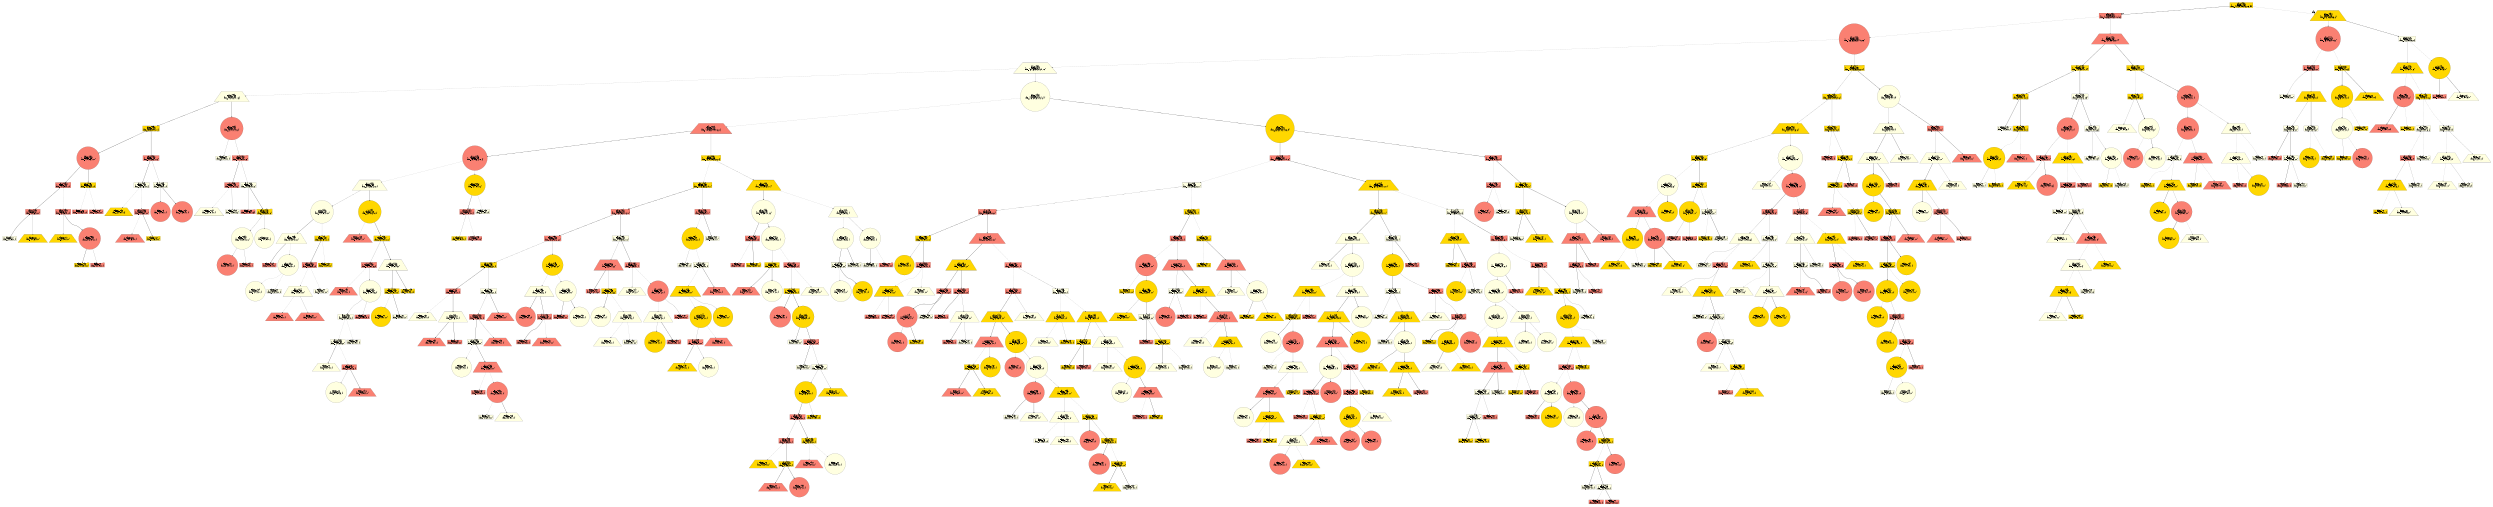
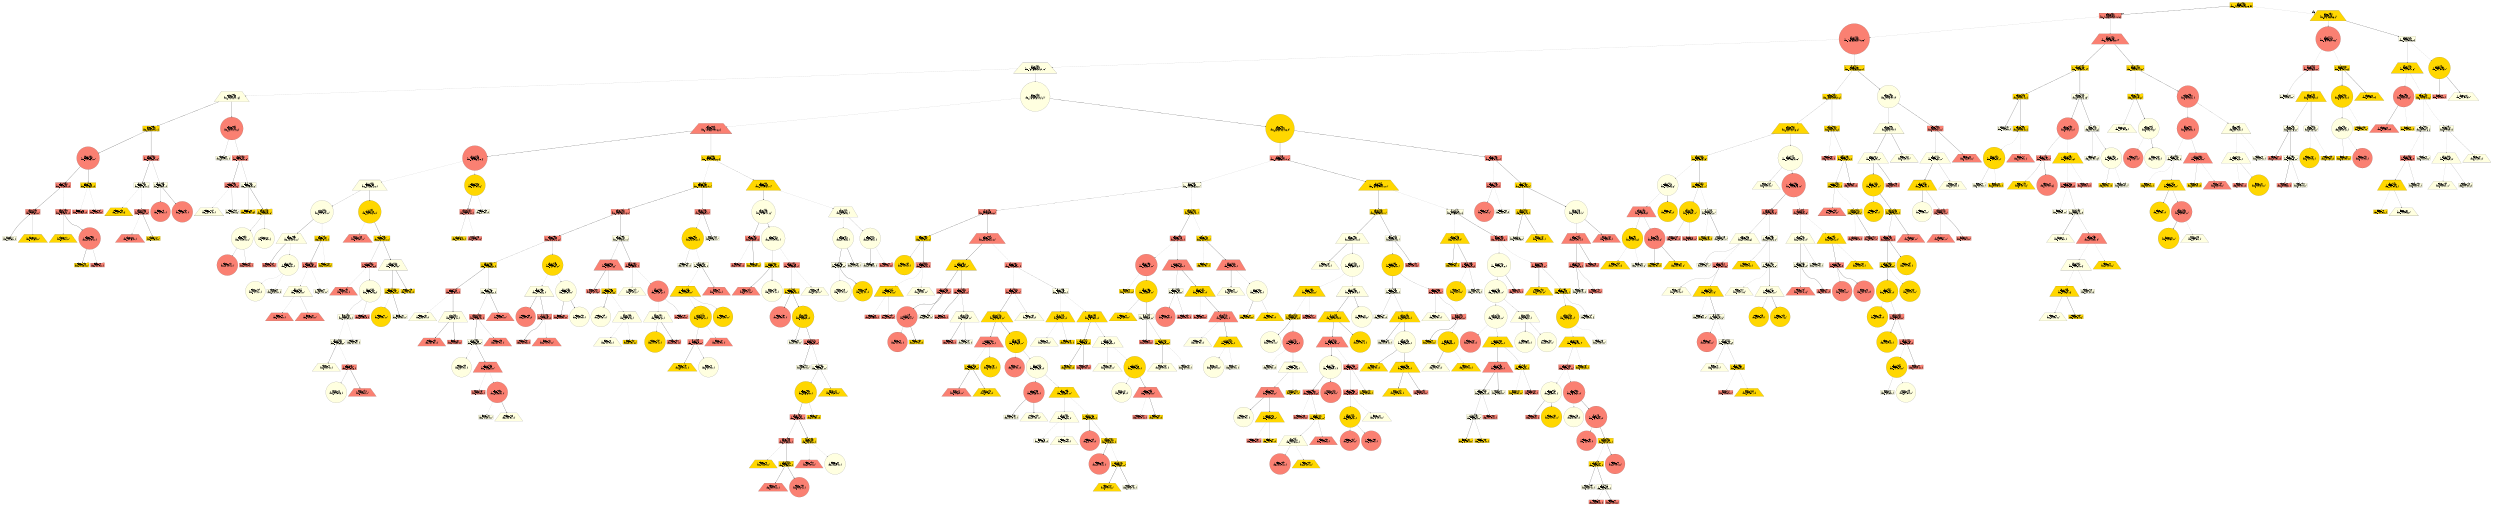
node "entropy = 0.0 samples = 39 value = [0, 0, 0, 0, 0, 39]": fillcolor salmon -> gold
node "entropy = 1.981 samples = 11 value = [3, 0, 3, 0, 3, 2]": fillcolor lightyellow -> gold
